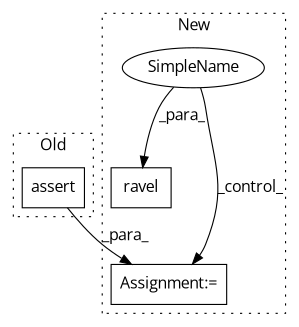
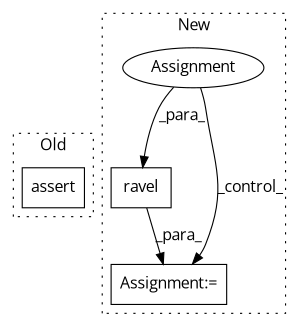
node "SimpleName": label "SimpleName" -> "Assignment"
edge "assert" -> "Assignment:=": now "ravel" -> "Assignment:="
